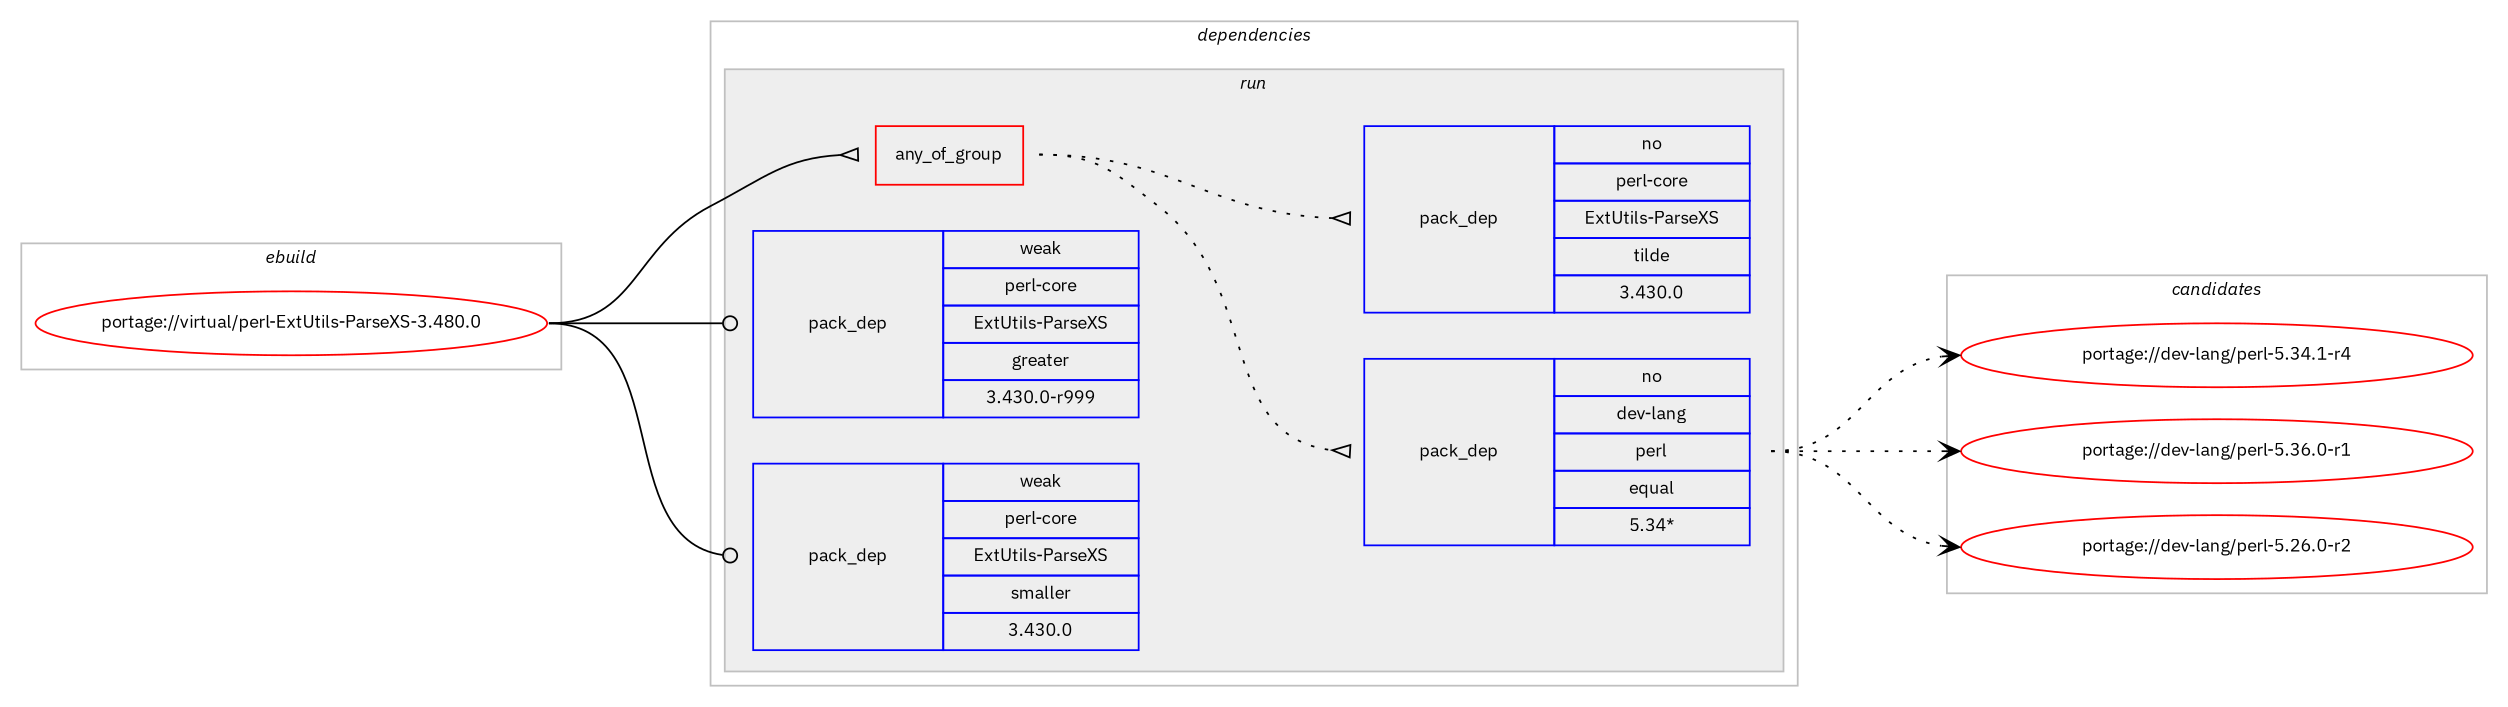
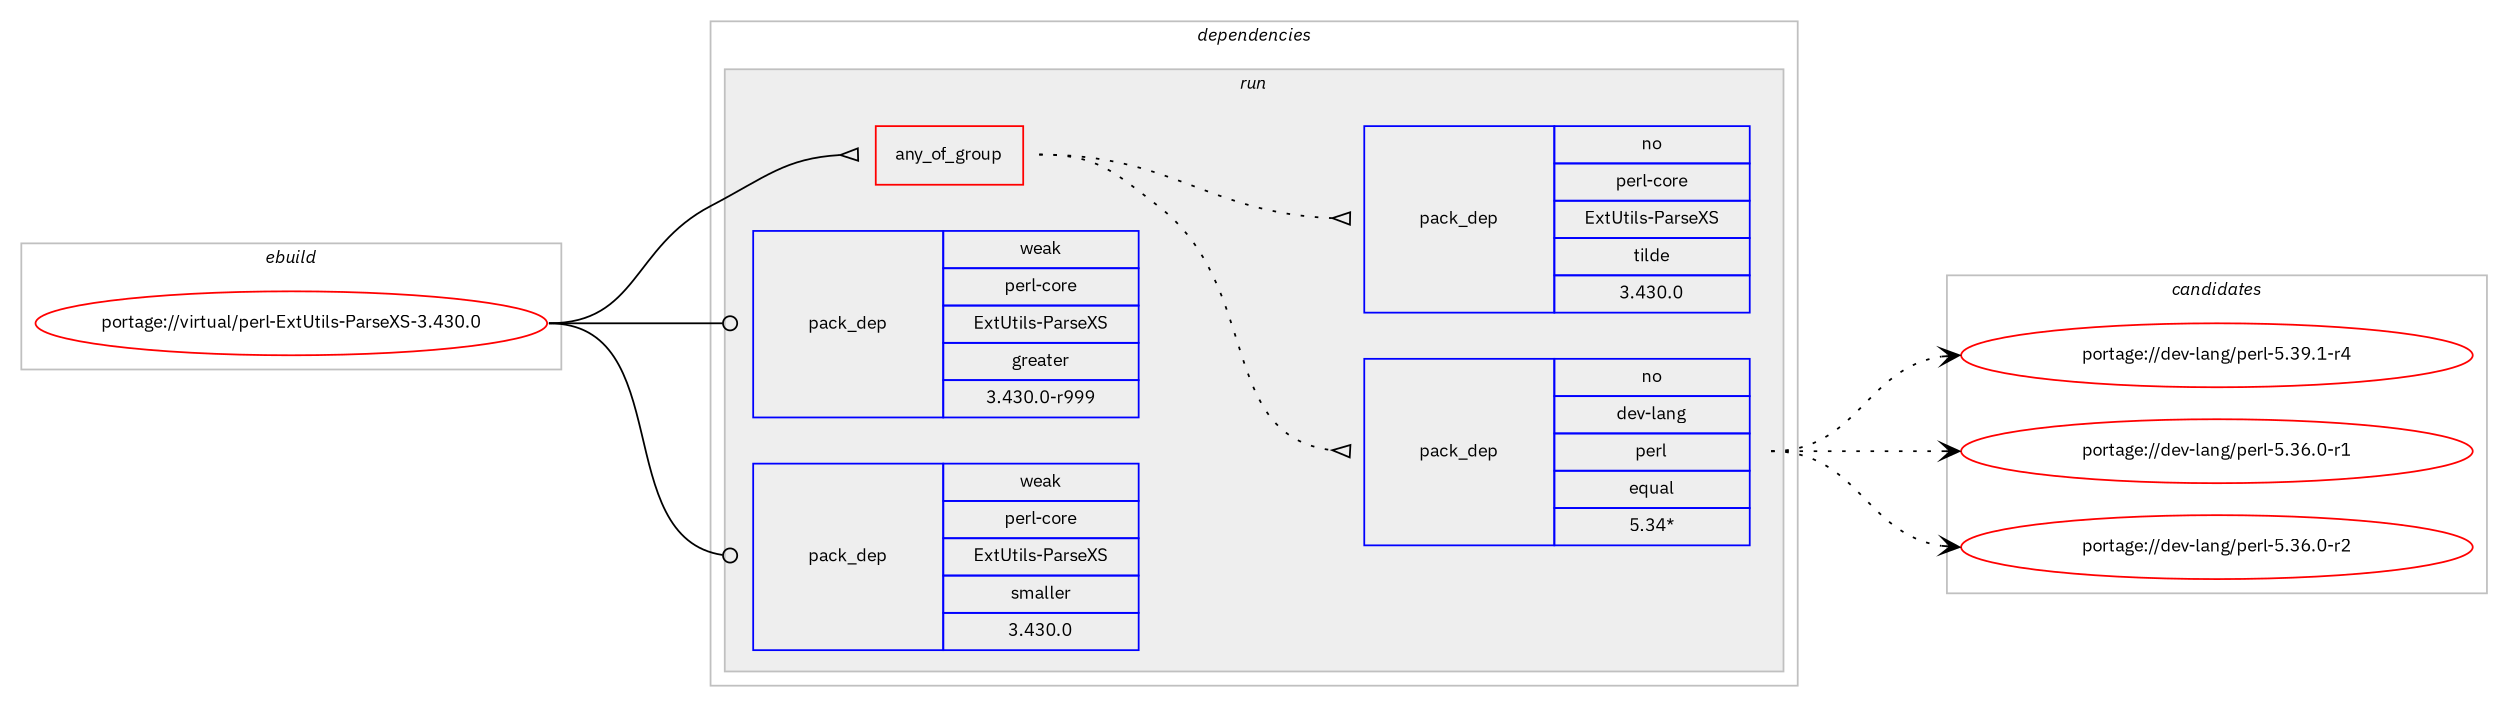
node "portage://virtual/perl-ExtUtils-ParseXS-3.480.0": label "portage://virtual/perl-ExtUtils-ParseXS-3.480.0" -> "portage://virtual/perl-ExtUtils-ParseXS-3.430.0"
node "portage://dev-lang/perl-5.34.1-r4": label "portage://dev-lang/perl-5.34.1-r4" -> "portage://dev-lang/perl-5.39.1-r4"
node "portage://dev-lang/perl-5.26.0-r2": label "portage://dev-lang/perl-5.26.0-r2" -> "portage://dev-lang/perl-5.36.0-r2"
